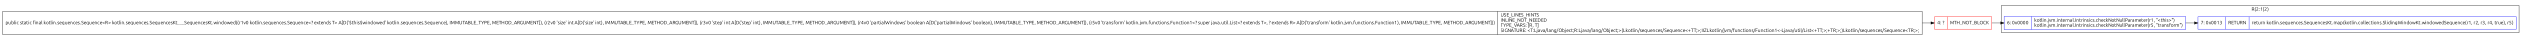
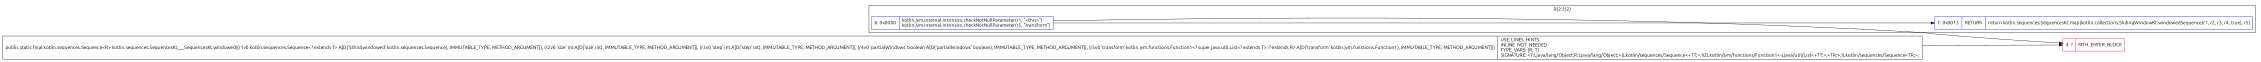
node "4: ?": text "MTH_NOT_BLOCK" -> "MTH_ENTER_BLOCK"
edge "4: ?" -> "6: 0x0000": reversed
